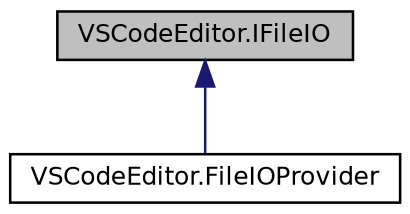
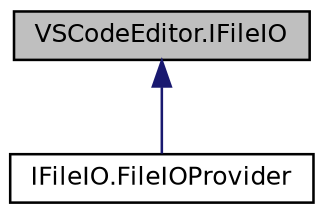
node "VSCodeEditor.FileIOProvider": label "VSCodeEditor.FileIOProvider" -> "IFileIO.FileIOProvider"
